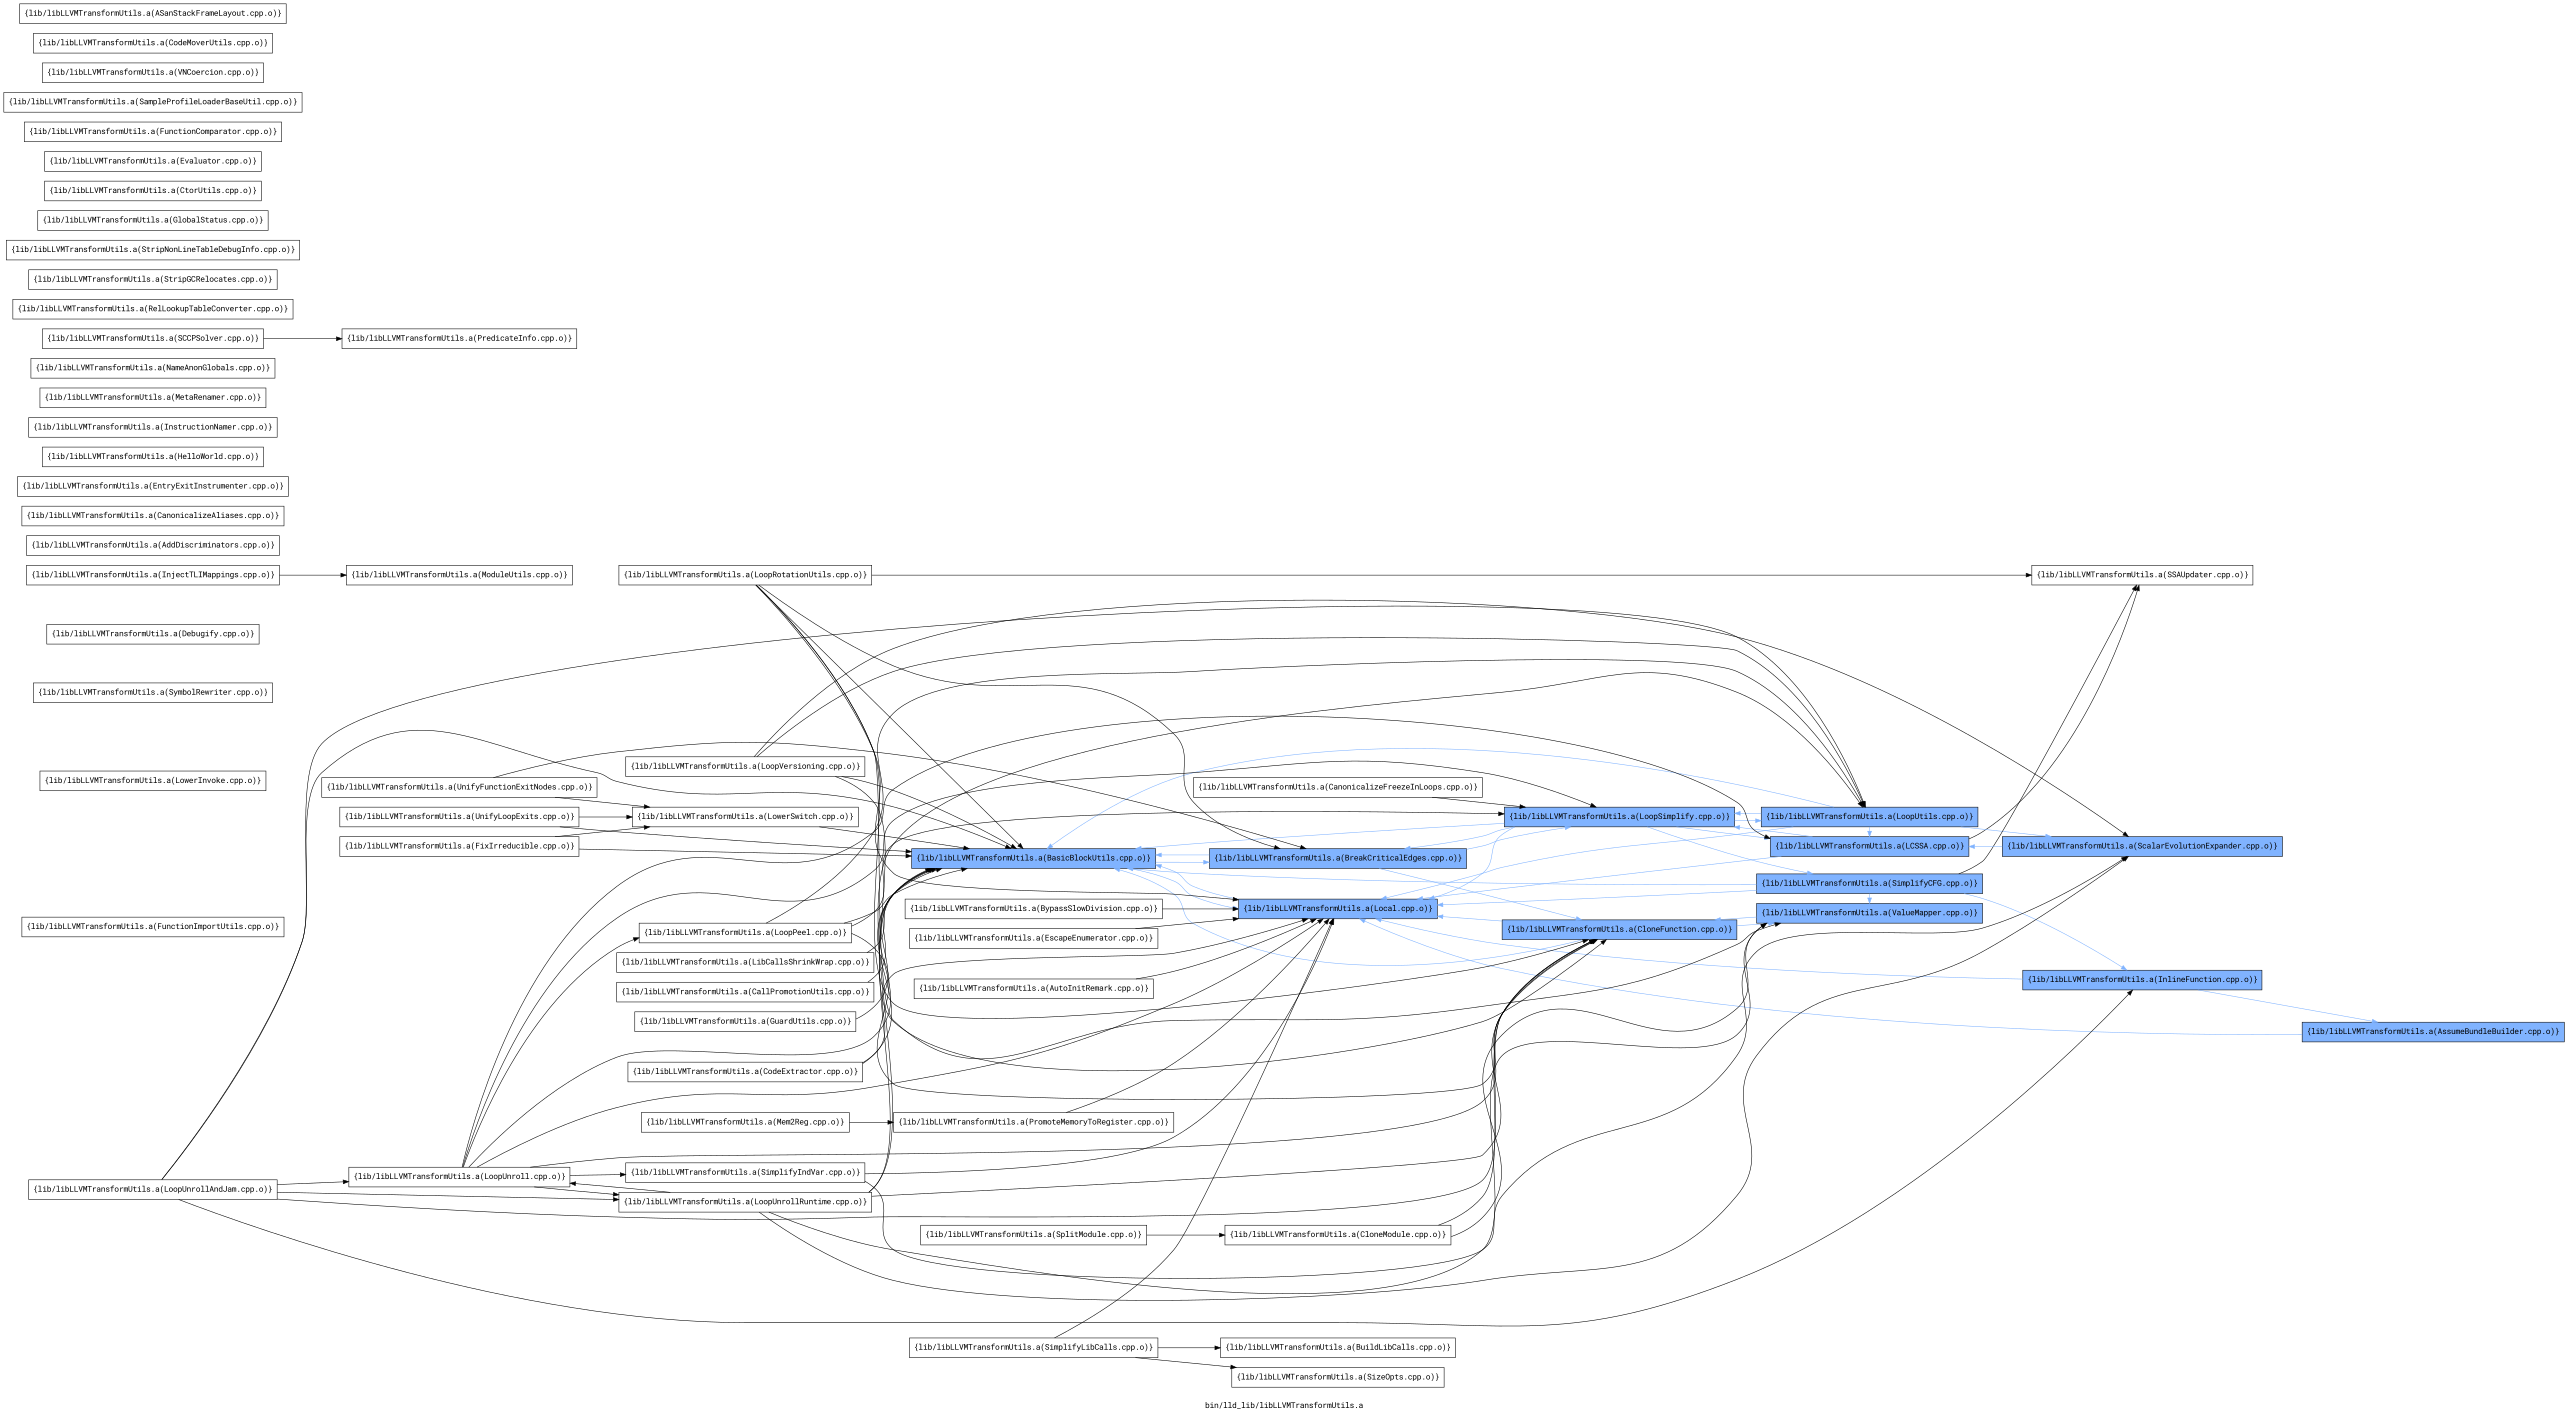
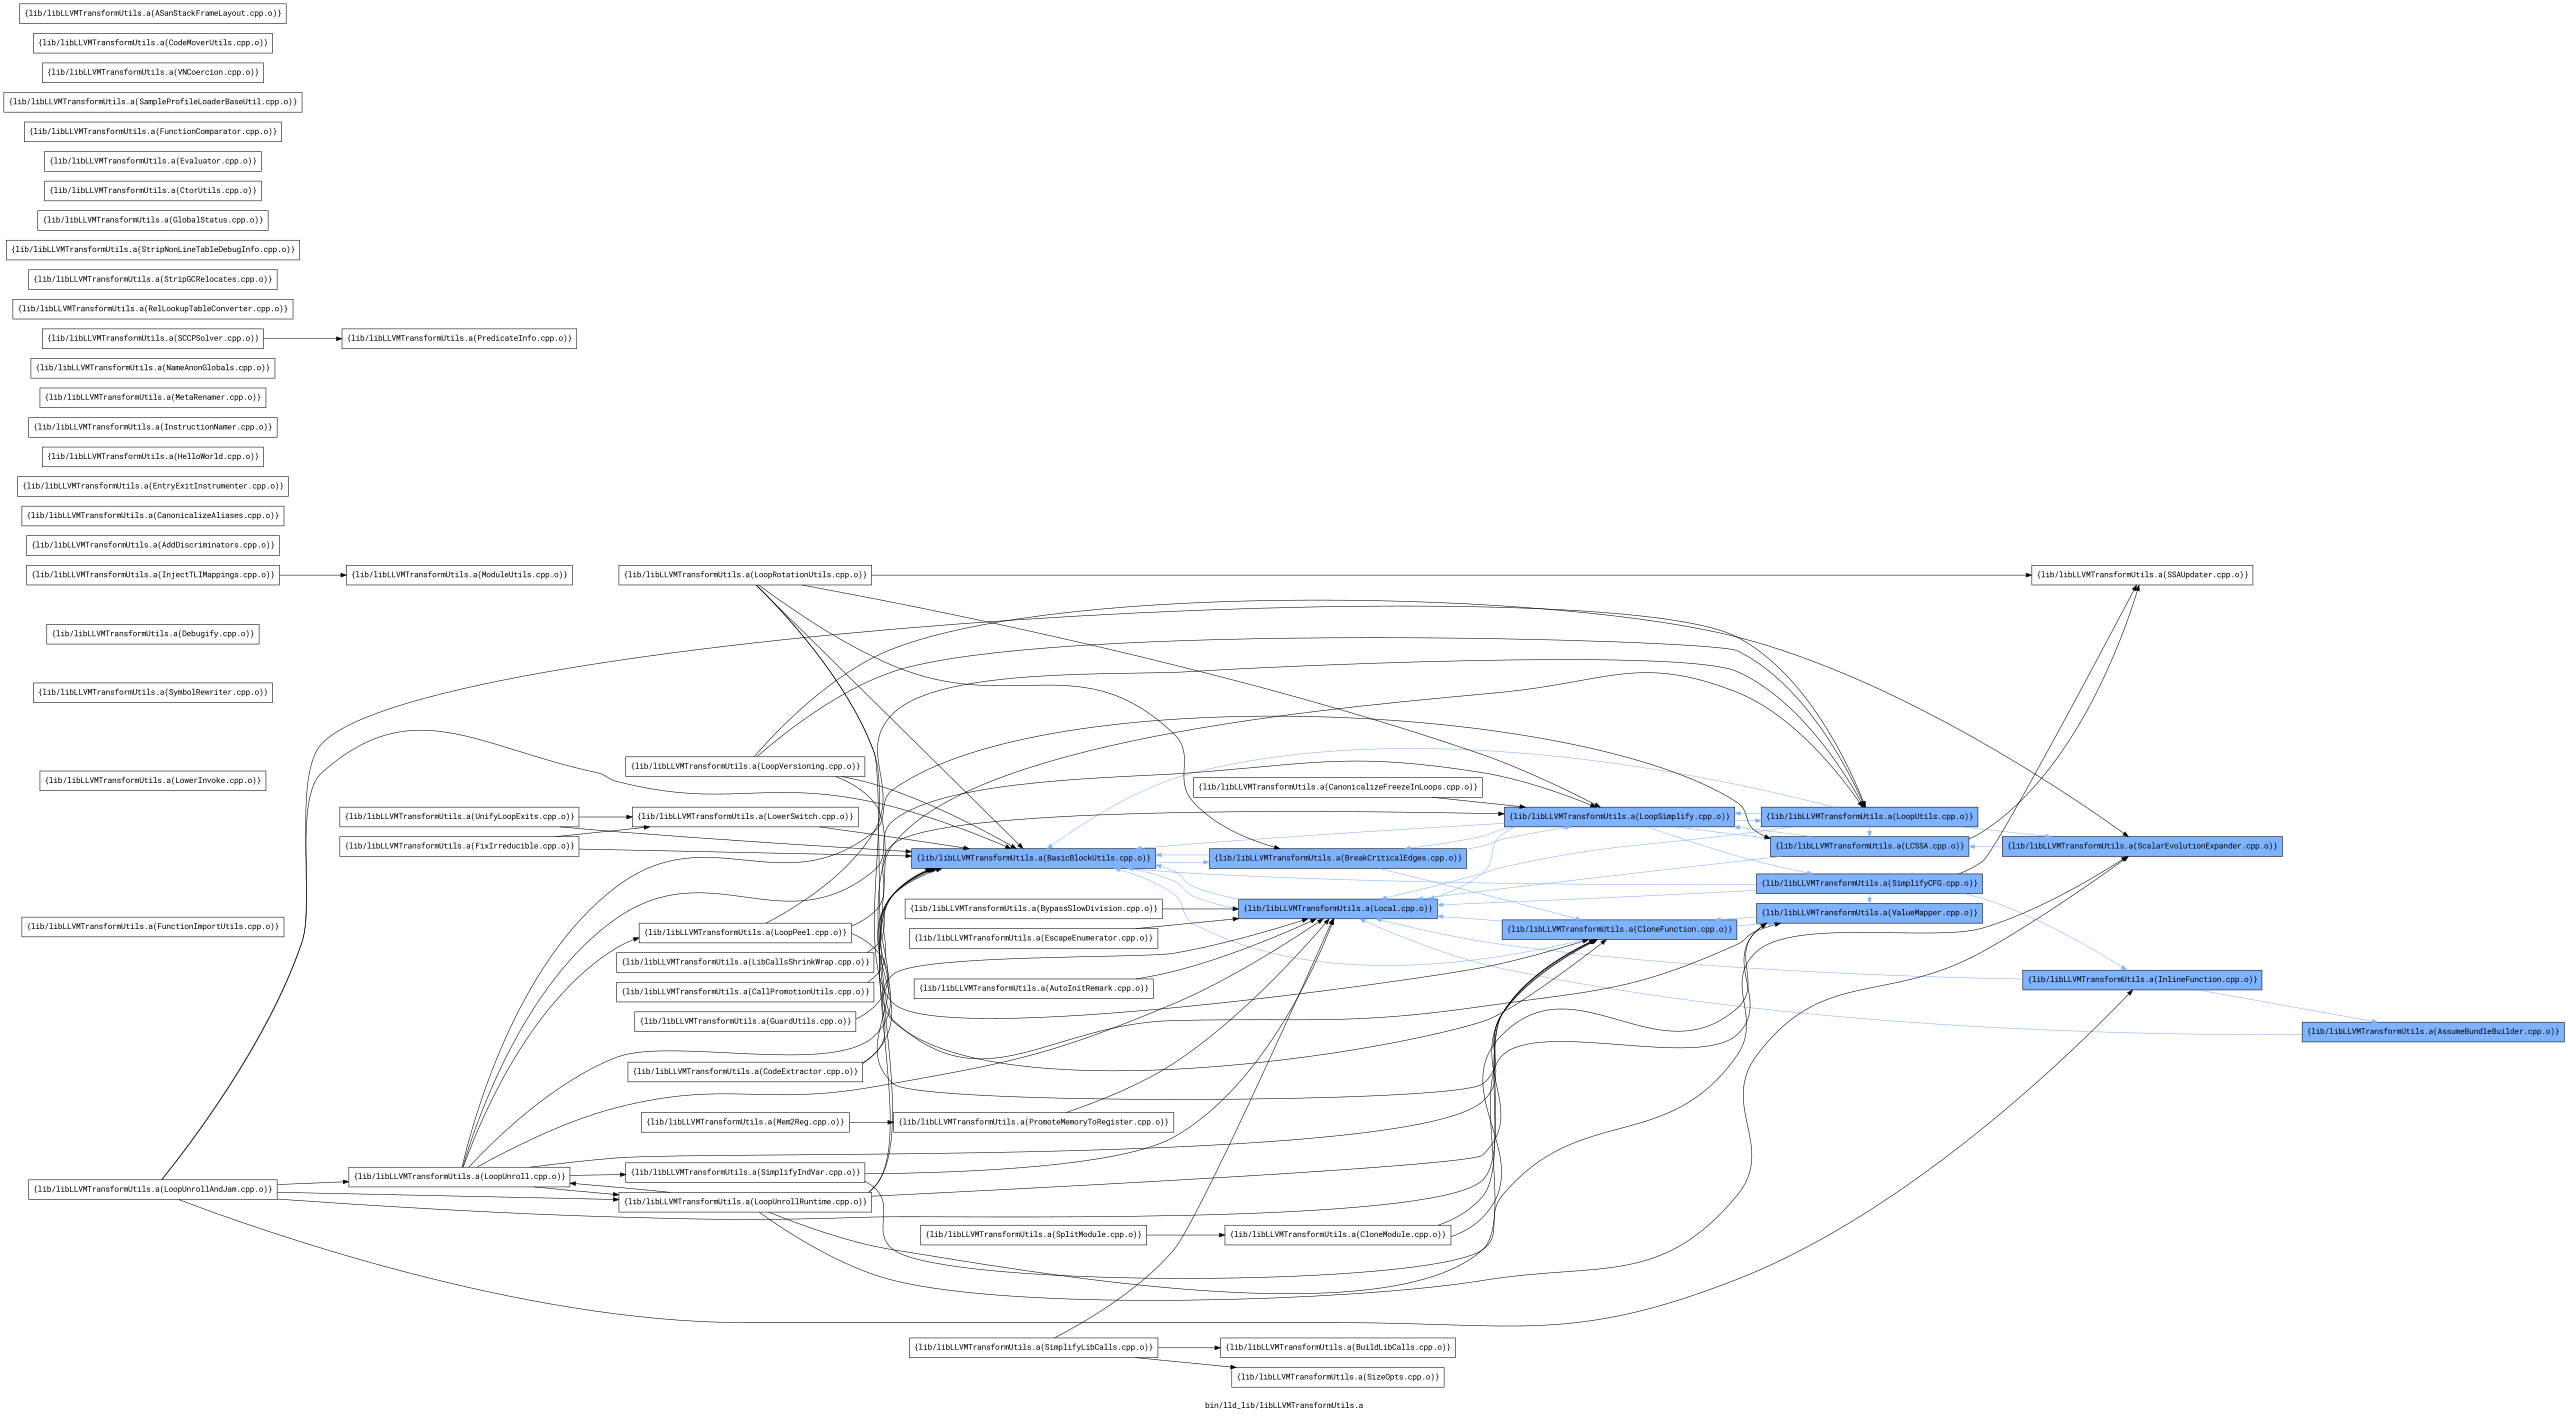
node "{lib/libLLVMTransformUtils.a(UnifyFunctionExitNodes.cpp.o)}": removed
edge "{lib/libLLVMTransformUtils.a(LoopRotationUtils.cpp.o)}" -> "{lib/libLLVMTransformUtils.a(Local.cpp.o)}": now "{lib/libLLVMTransformUtils.a(LoopRotationUtils.cpp.o)}" -> "{lib/libLLVMTransformUtils.a(LoopSimplify.cpp.o)}"
edge "{lib/libLLVMTransformUtils.a(LoopPeel.cpp.o)}" -> "{lib/libLLVMTransformUtils.a(BasicBlockUtils.cpp.o)}": removed
